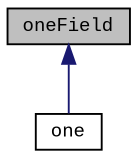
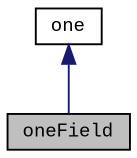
edge "one" -> "oneField": reversed
